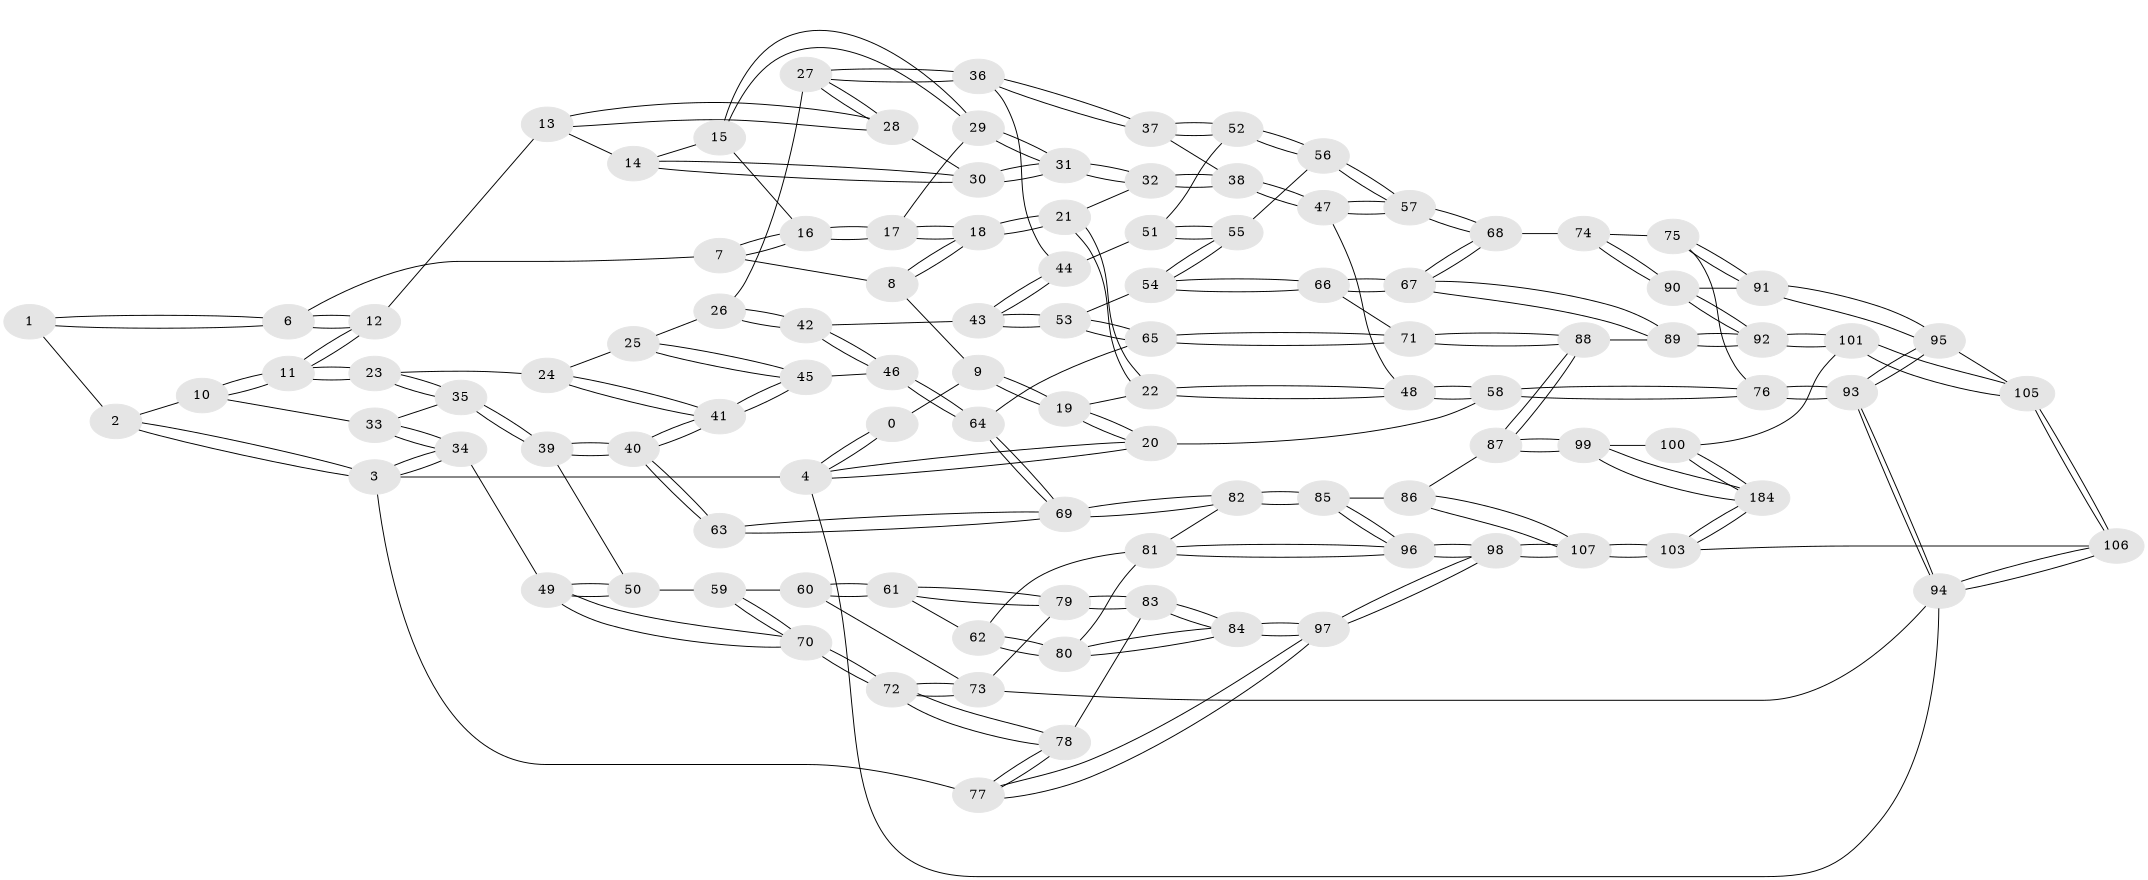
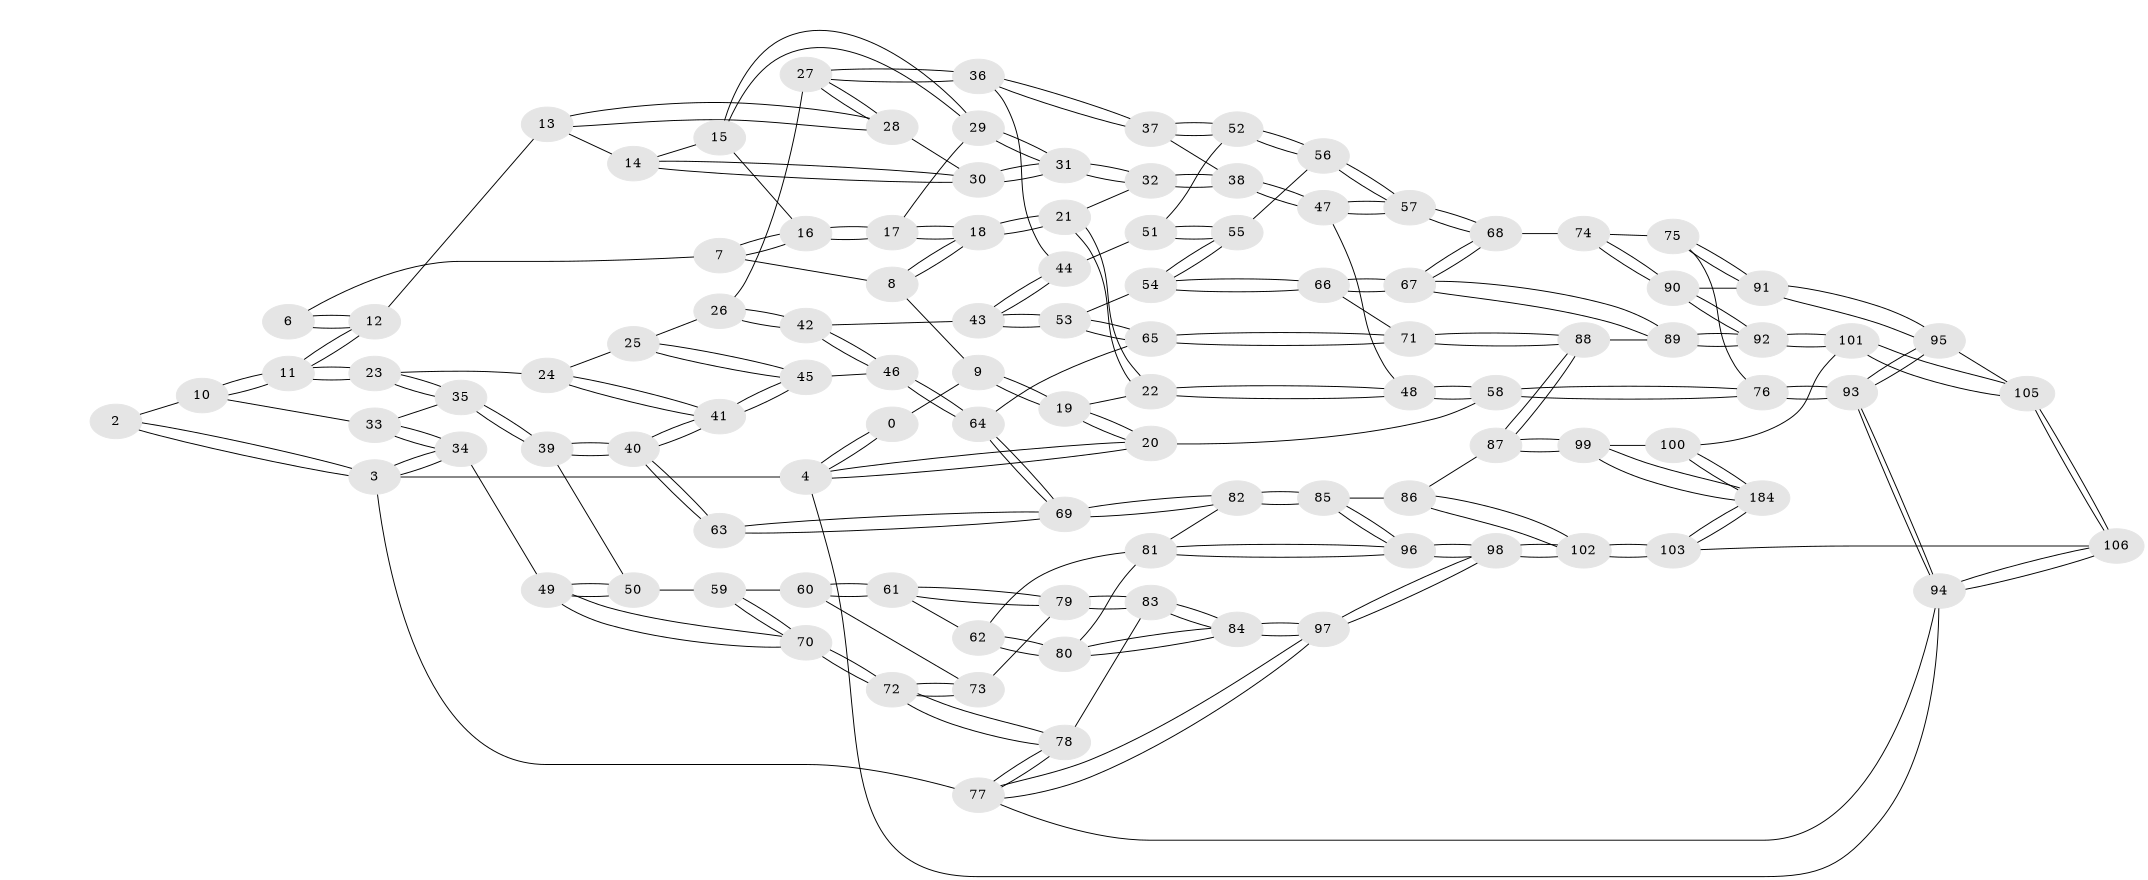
node "1": removed
node "107": label "107" -> "102"
edge "94" -- "73": now "94" -- "77"
